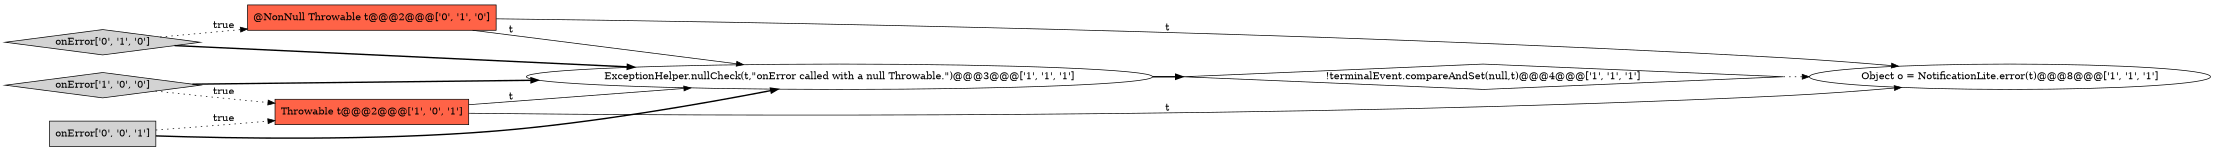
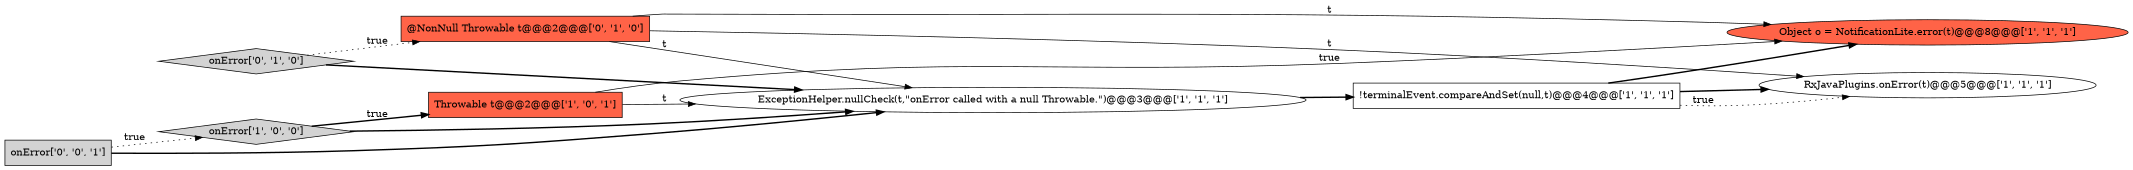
node "!terminalEvent.compareAndSet(null,t)@@@4@@@['1', '1', '1']": shape diamond -> box
edge "!terminalEvent.compareAndSet(null,t)@@@4@@@['1', '1', '1']" -> "Object o = NotificationLite.error(t)@@@8@@@['1', '1', '1']": style dotted -> bold
node "Object o = NotificationLite.error(t)@@@8@@@['1', '1', '1']": fillcolor white -> tomato
node "RxJavaPlugins.onError(t)@@@5@@@['1', '1', '1']": added
edge "onError['1', '0', '0']" -> "Throwable t@@@2@@@['1', '0', '1']": style dotted -> bold
edge "Throwable t@@@2@@@['1', '0', '1']" -> "Object o = NotificationLite.error(t)@@@8@@@['1', '1', '1']": label "t" -> "true"
edge "onError['0', '0', '1']" -> "Throwable t@@@2@@@['1', '0', '1']": now "onError['0', '0', '1']" -> "onError['1', '0', '0']"
